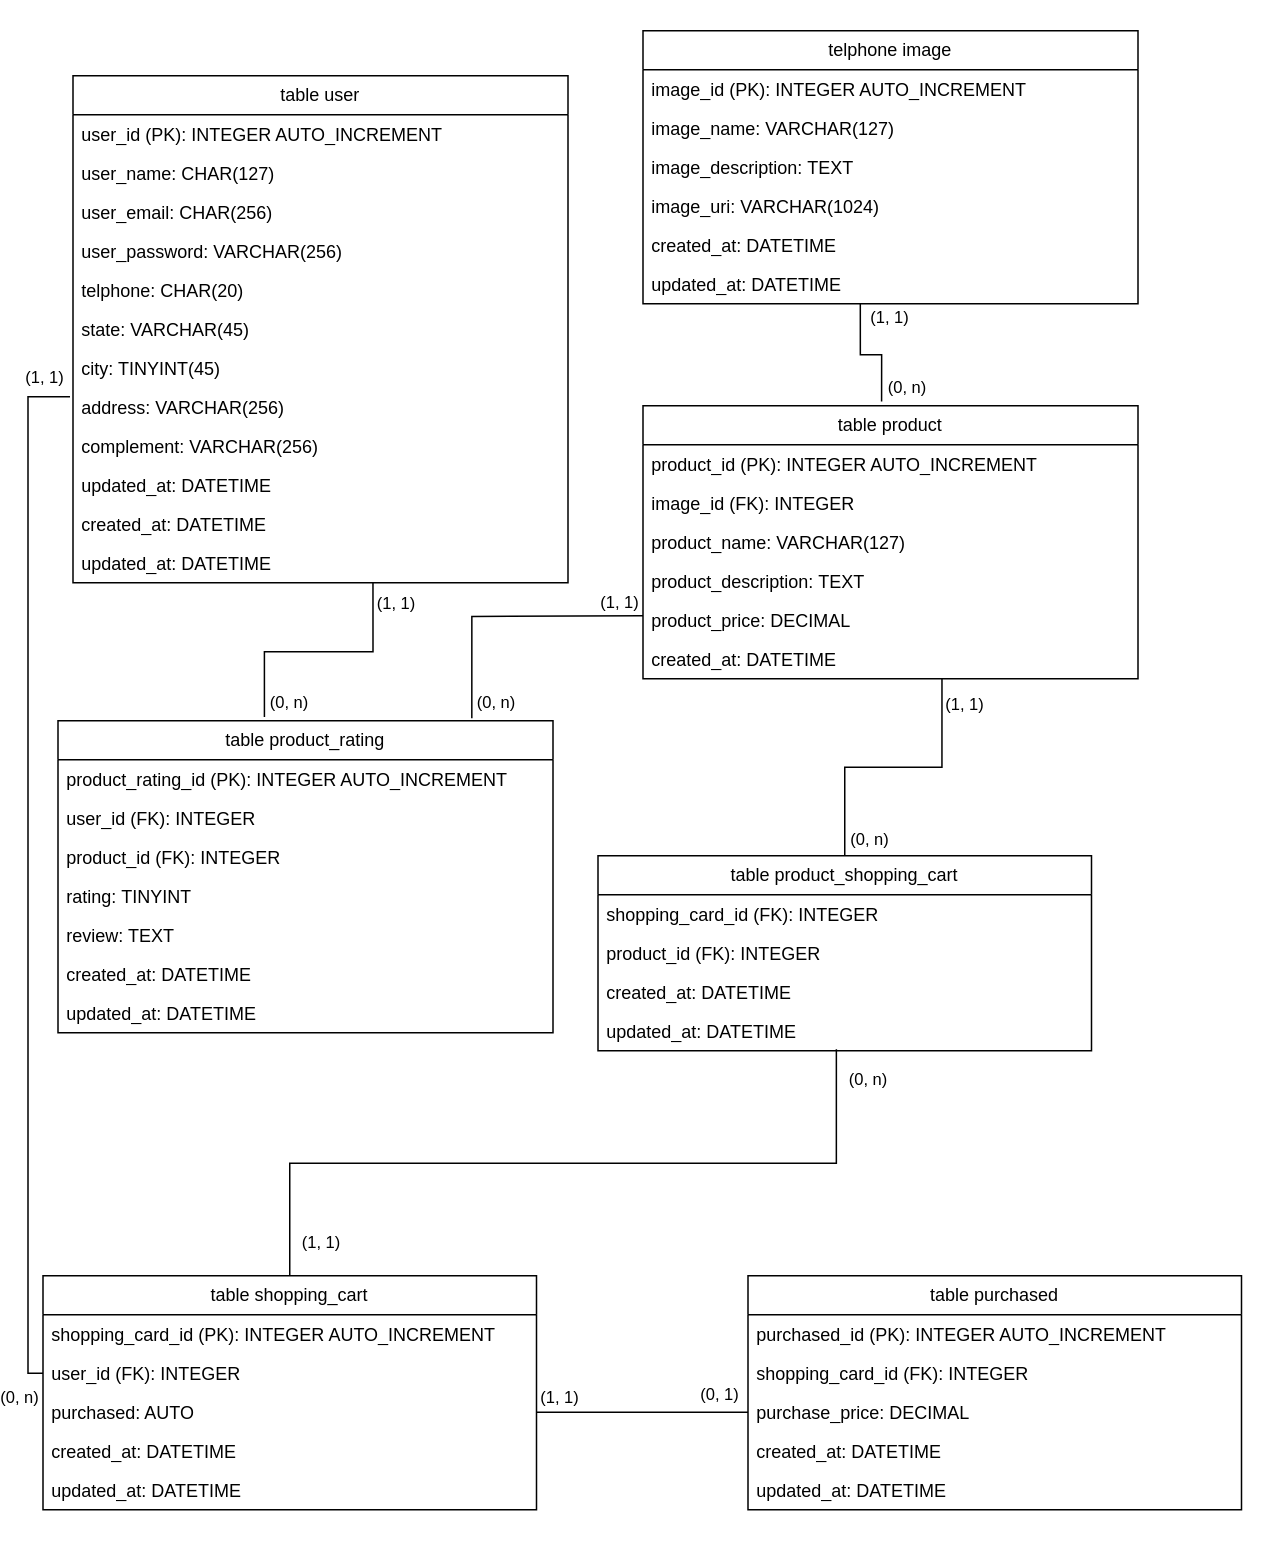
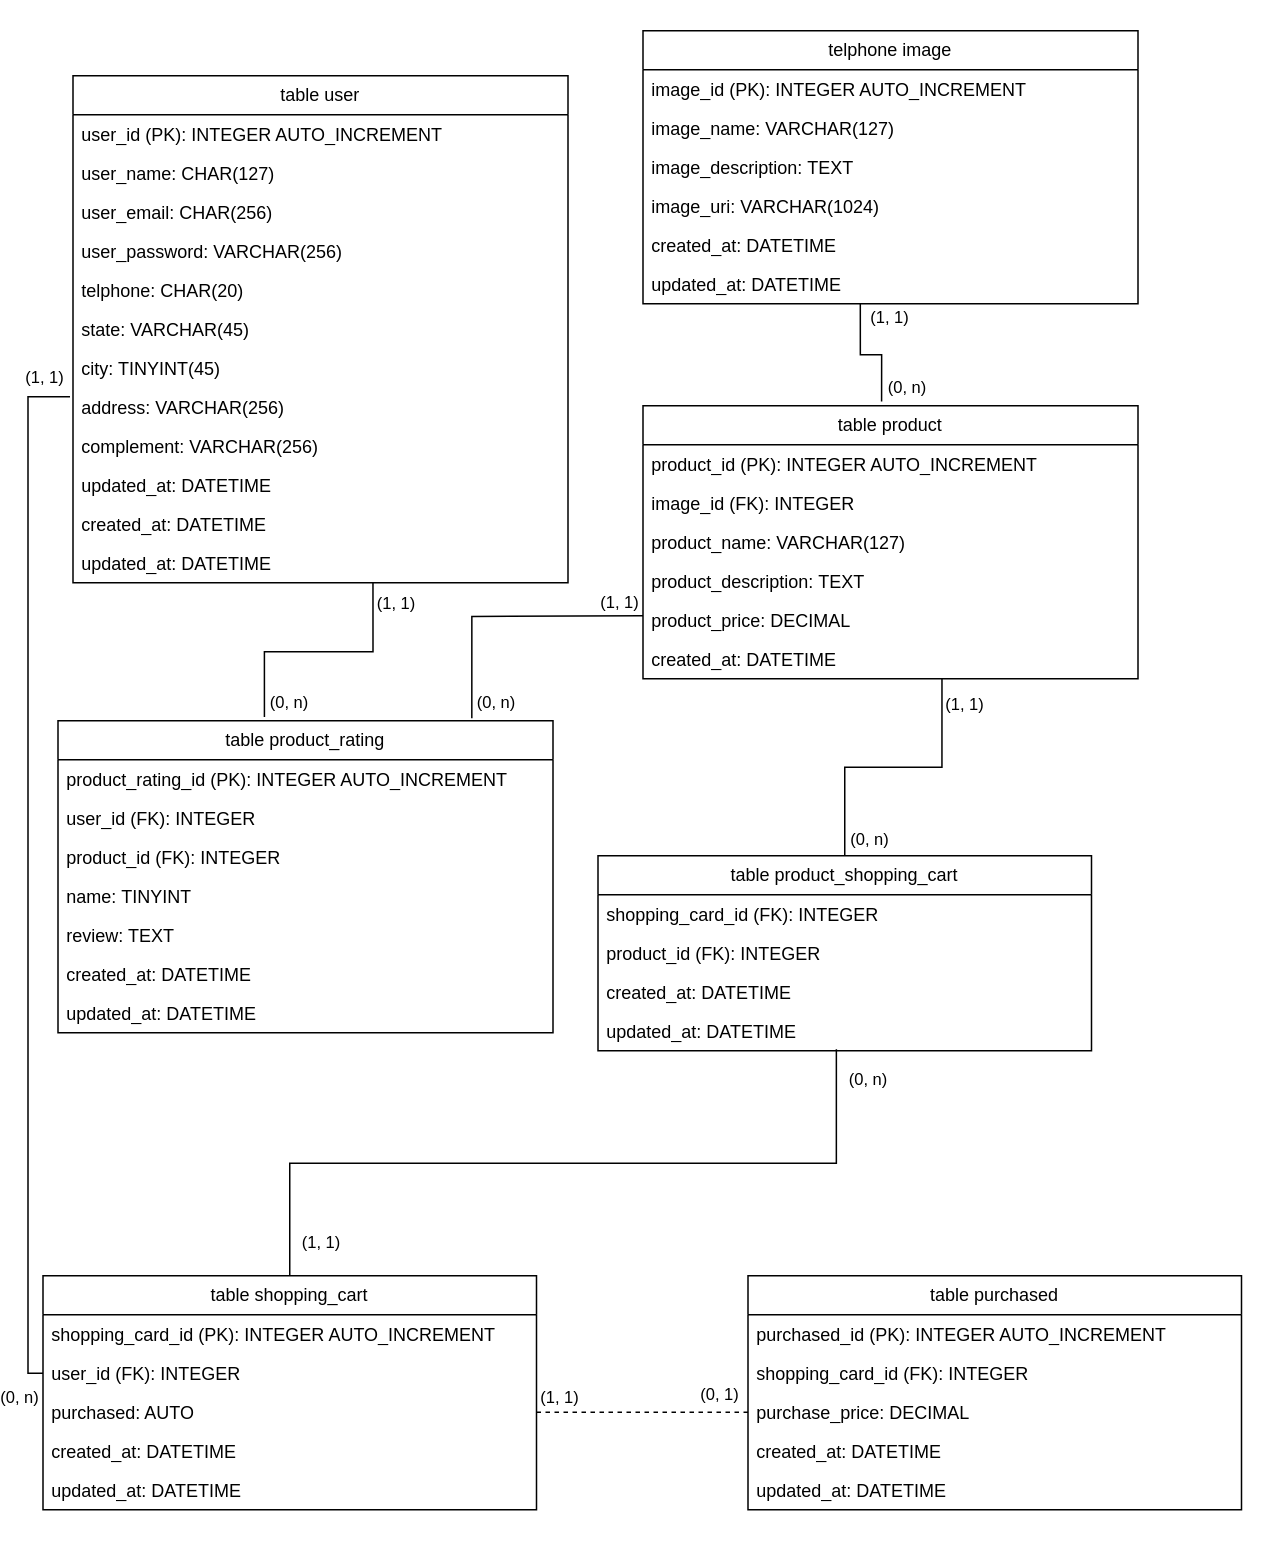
node "rating: TINYINT": label "rating: TINYINT" -> "name: TINYINT"
edge "purchased: AUTO" -- "purchase_price: DECIMAL": style solid -> dashed
